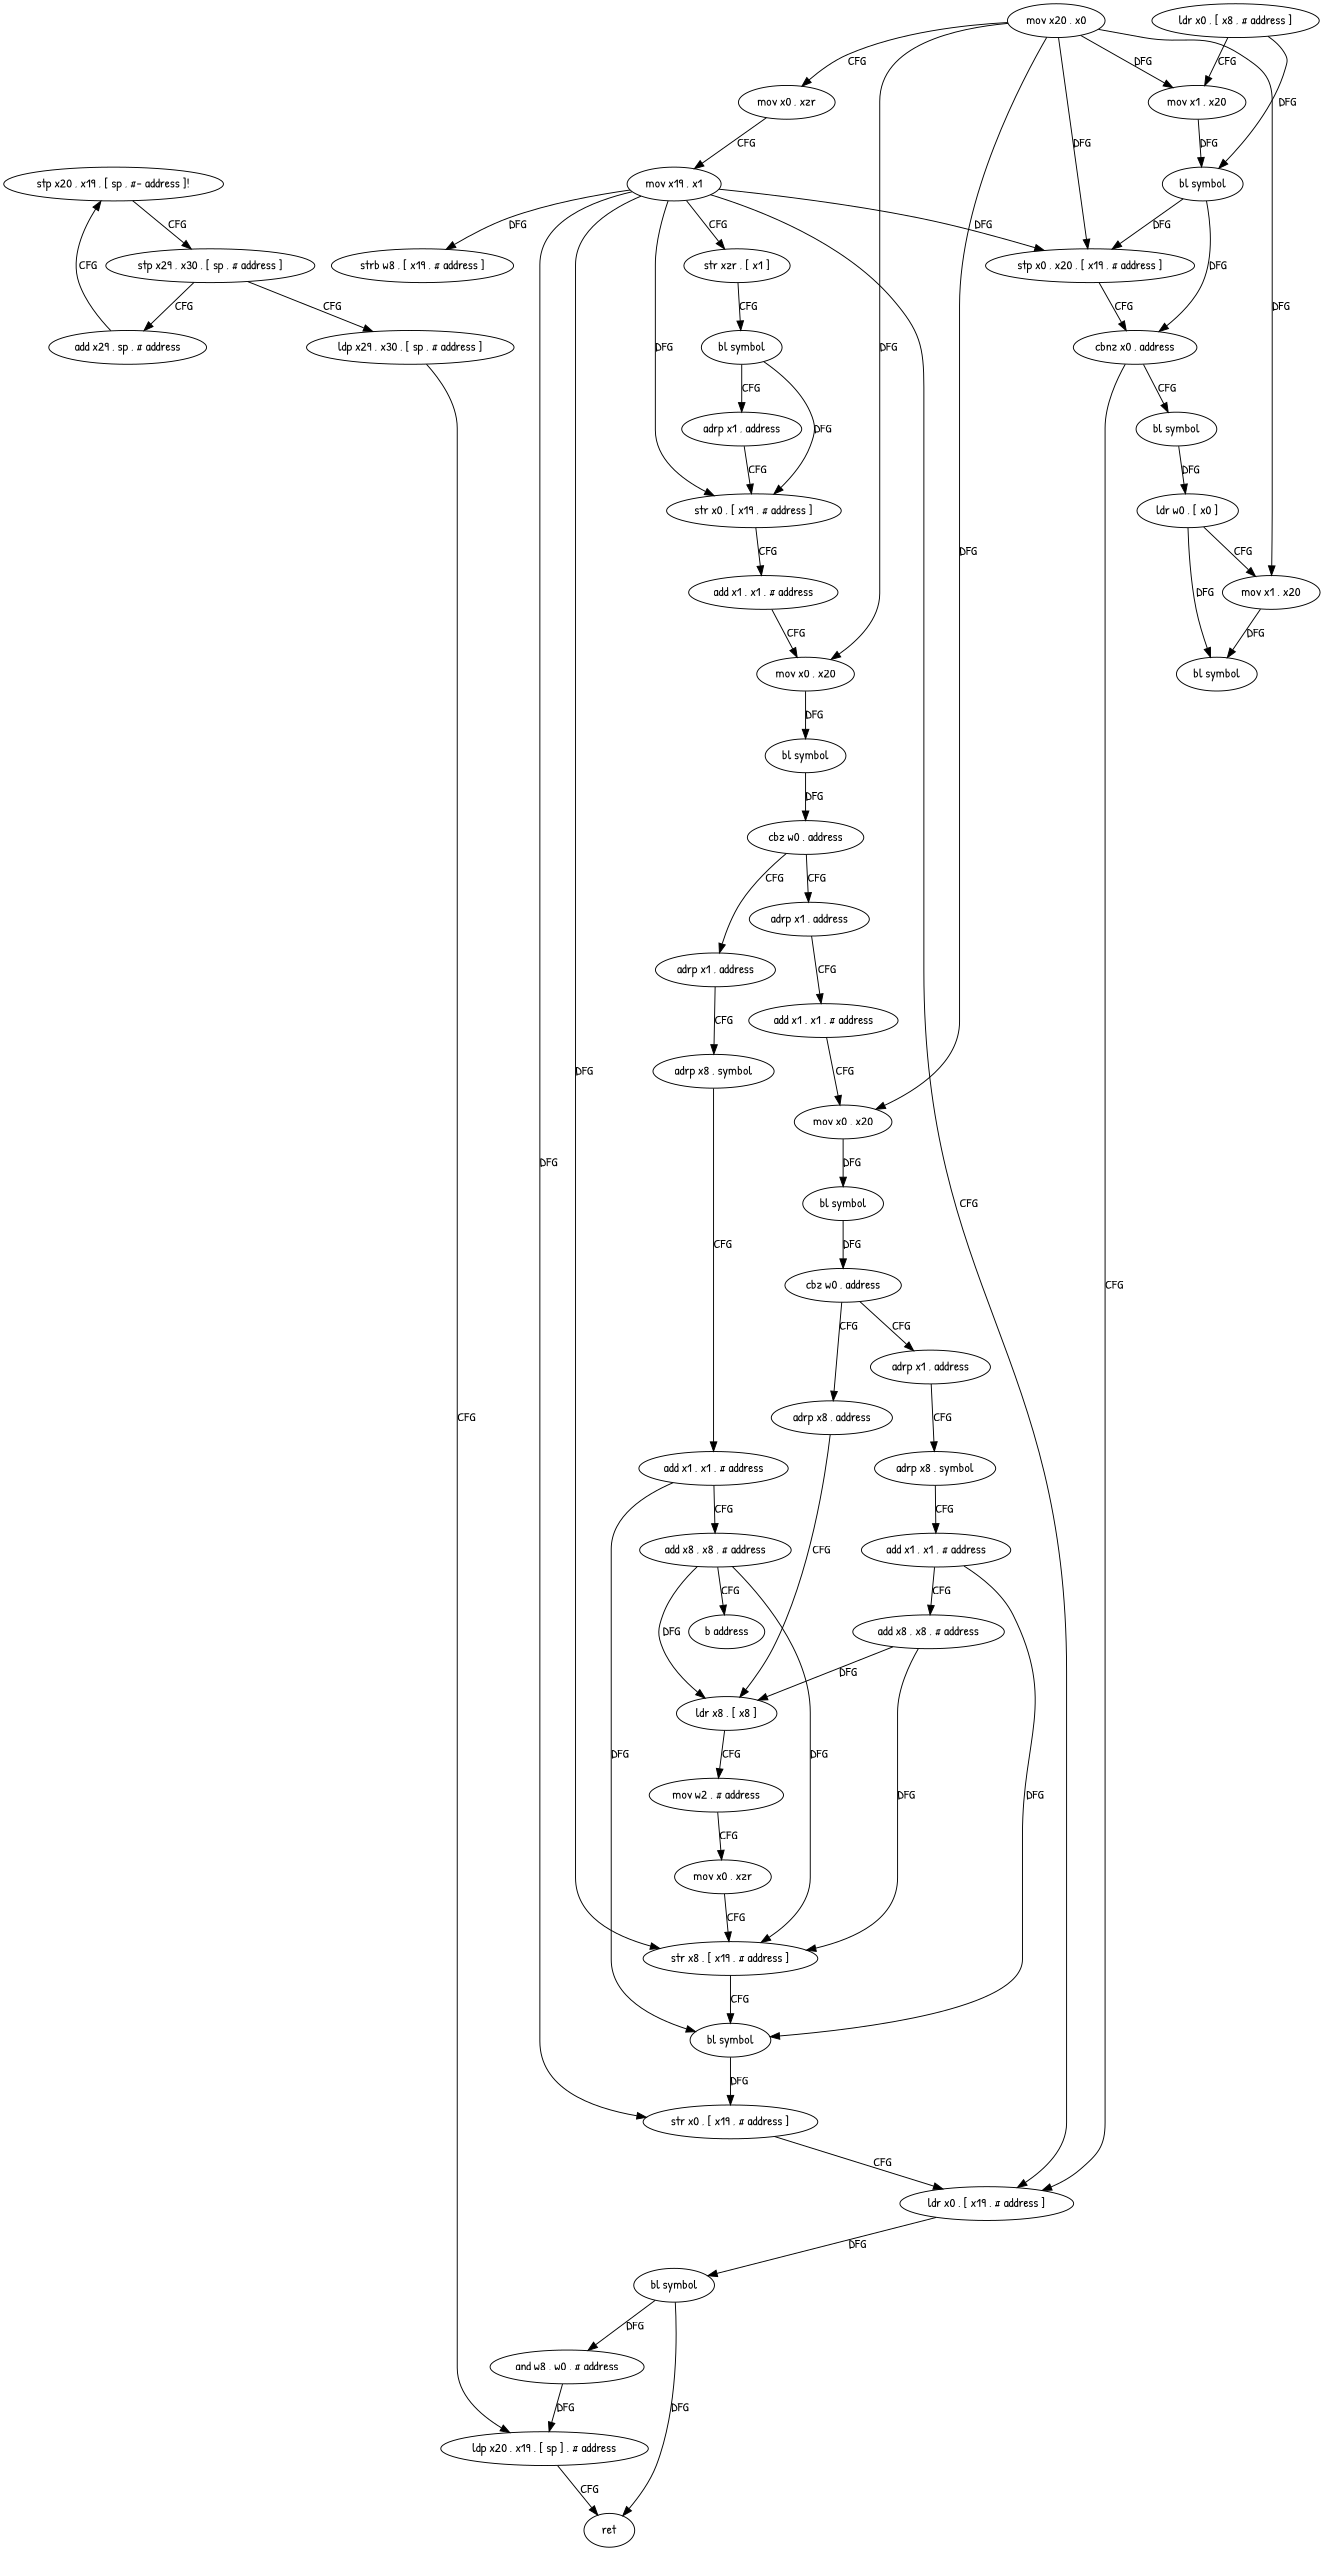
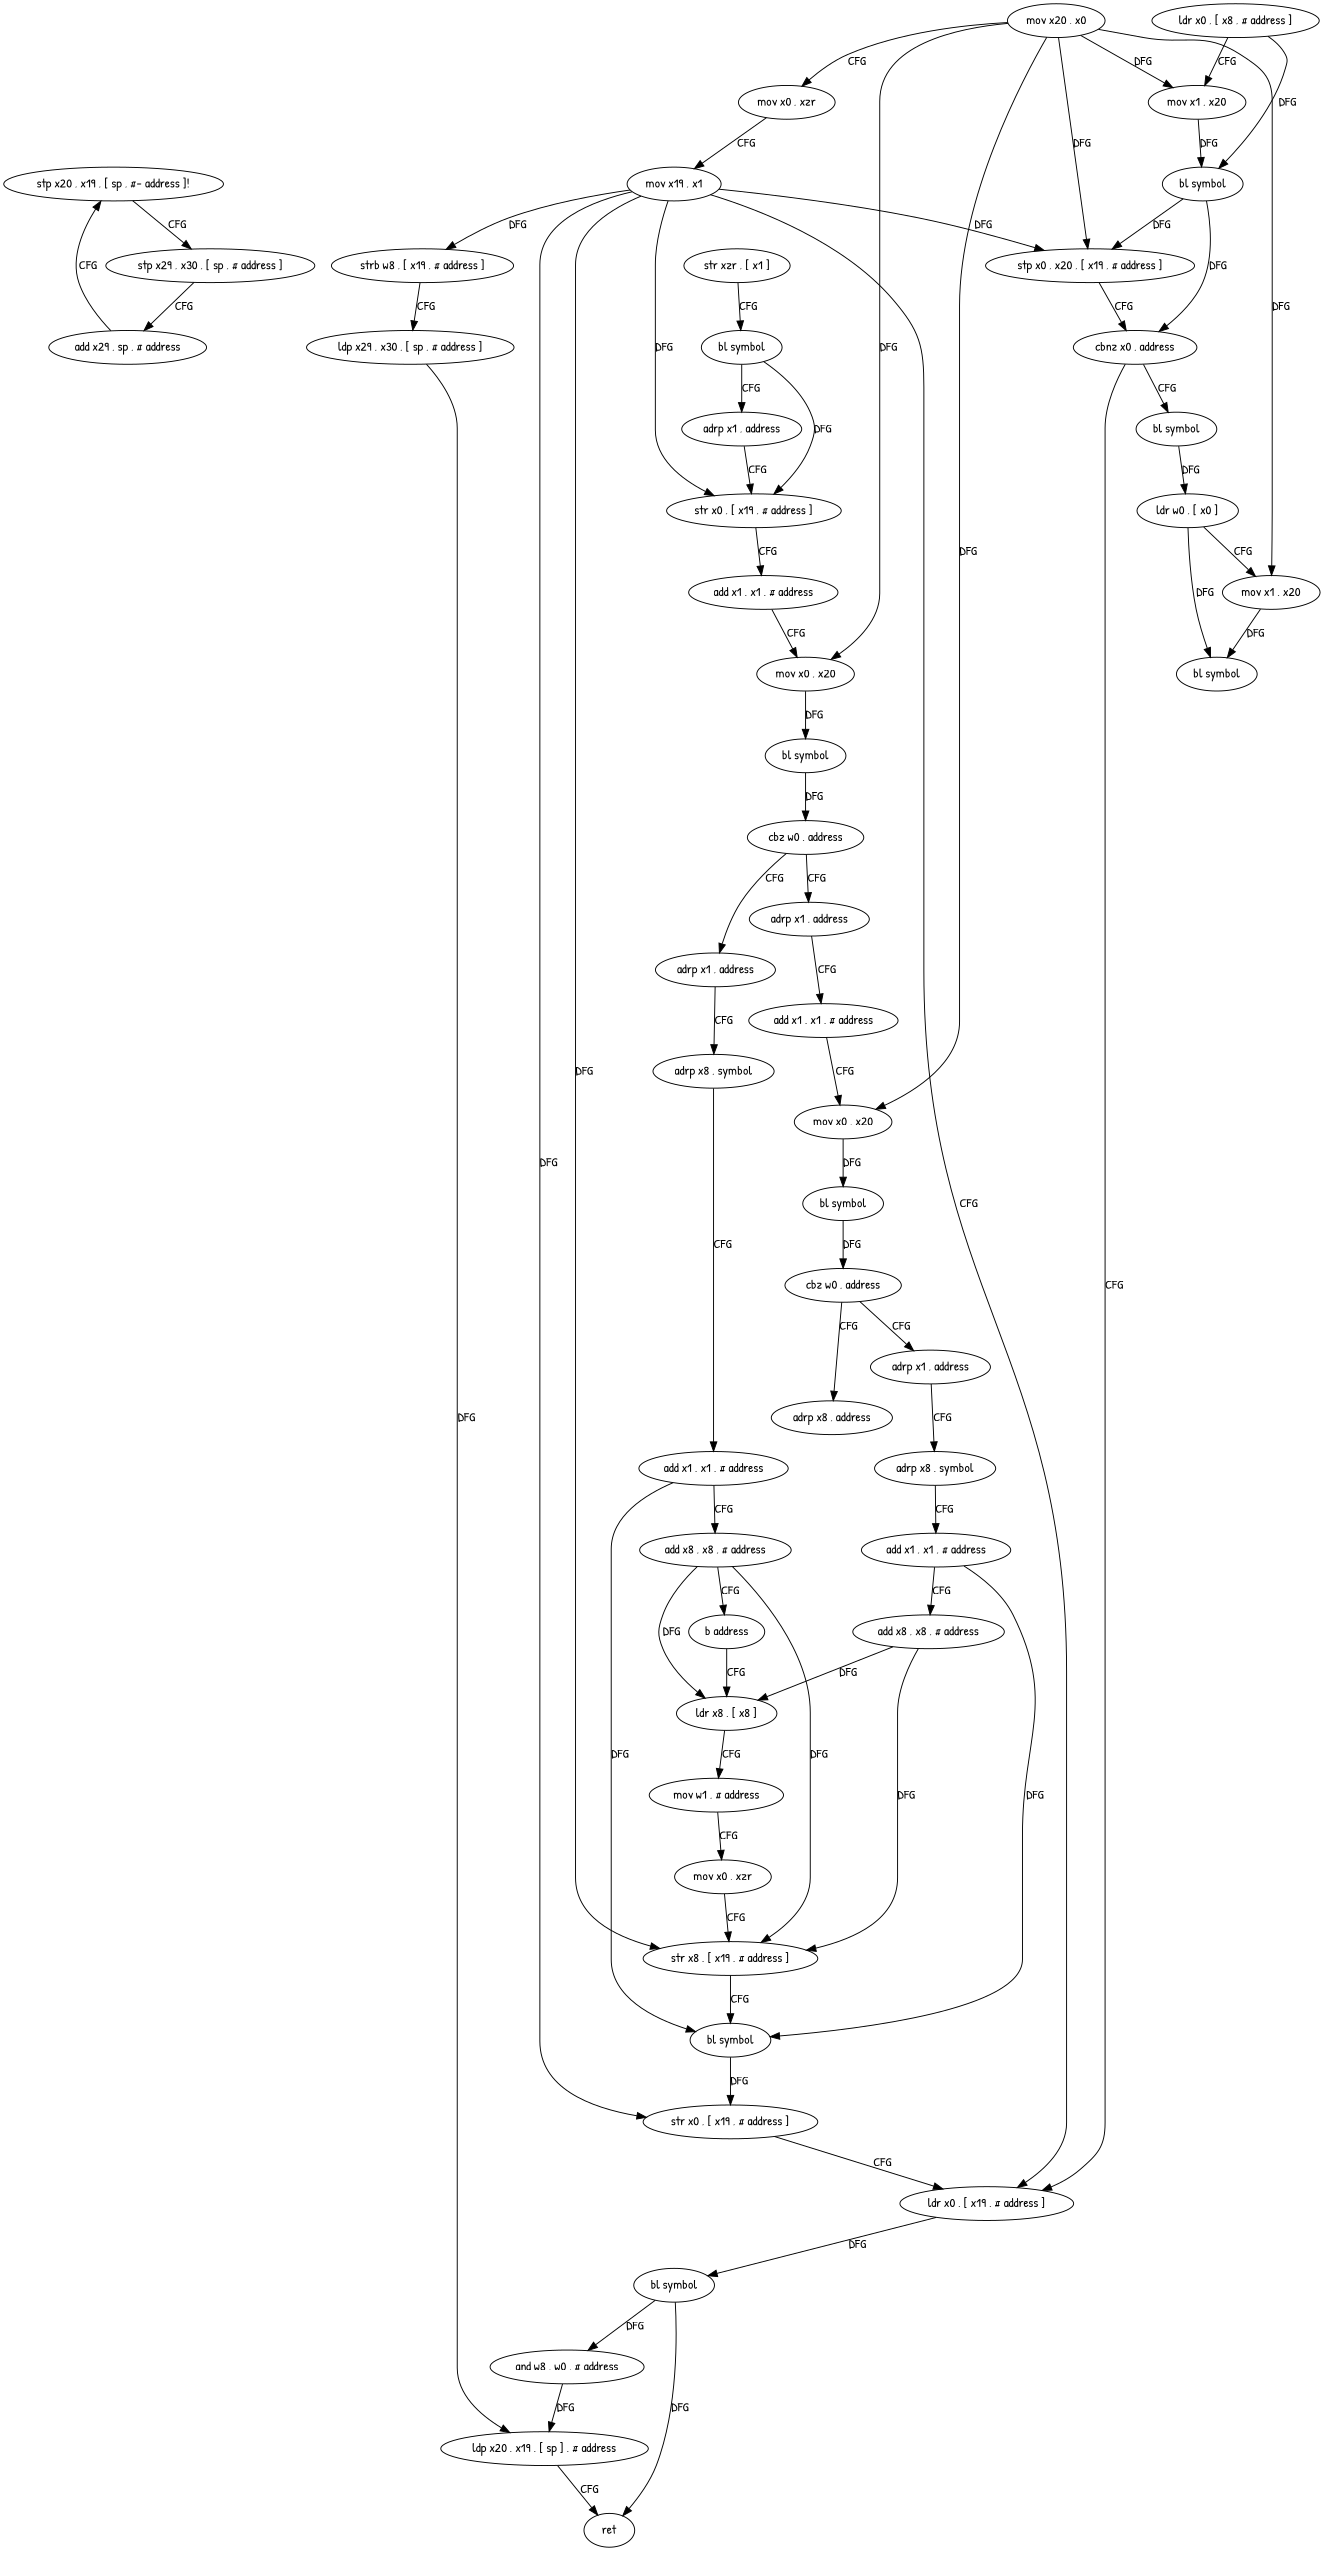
edge "mov x19 , x1" -> "str xzr , [ x1 ]": removed, label "CFG"
edge "stp x29 , x30 , [ sp , # address ]" -> "ldp x29 , x30 , [ sp , # address ]": now "strb w8 , [ x19 , # address ]" -> "ldp x29 , x30 , [ sp , # address ]"
edge "ldp x29 , x30 , [ sp , # address ]" -> "ldp x20 , x19 , [ sp ] , # address": label "CFG" -> "DFG"
edge "adrp x8 , address" -> "ldr x8 , [ x8 ]": now "b address" -> "ldr x8 , [ x8 ]"
node "mov w2 , # address": label "mov w2 , # address" -> "mov w1 , # address"
